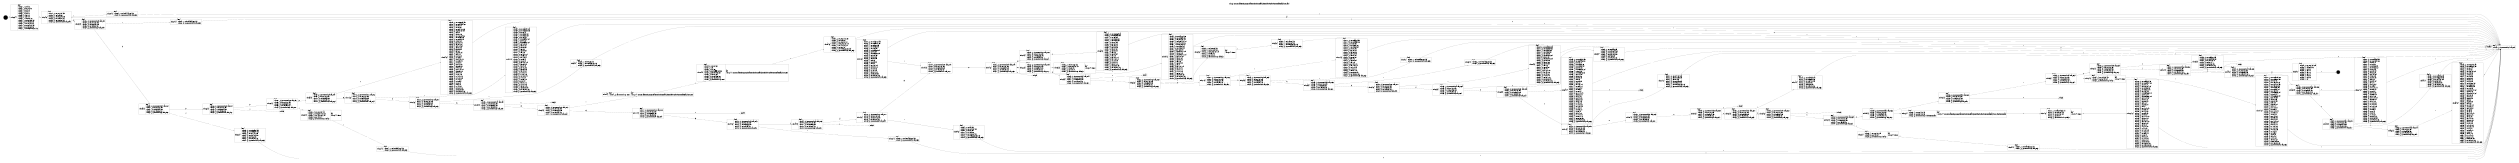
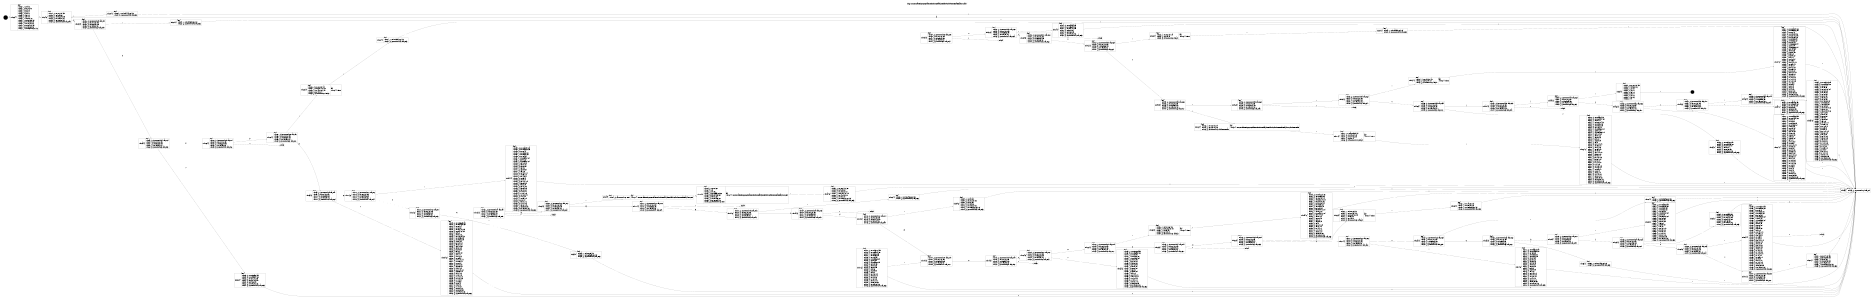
edge "0x4017f4 [25]" -> "0x401826 [25]": now "0x40180d [25]" -> "0x401826 [25]"
node "0x401920 [25]": removed
